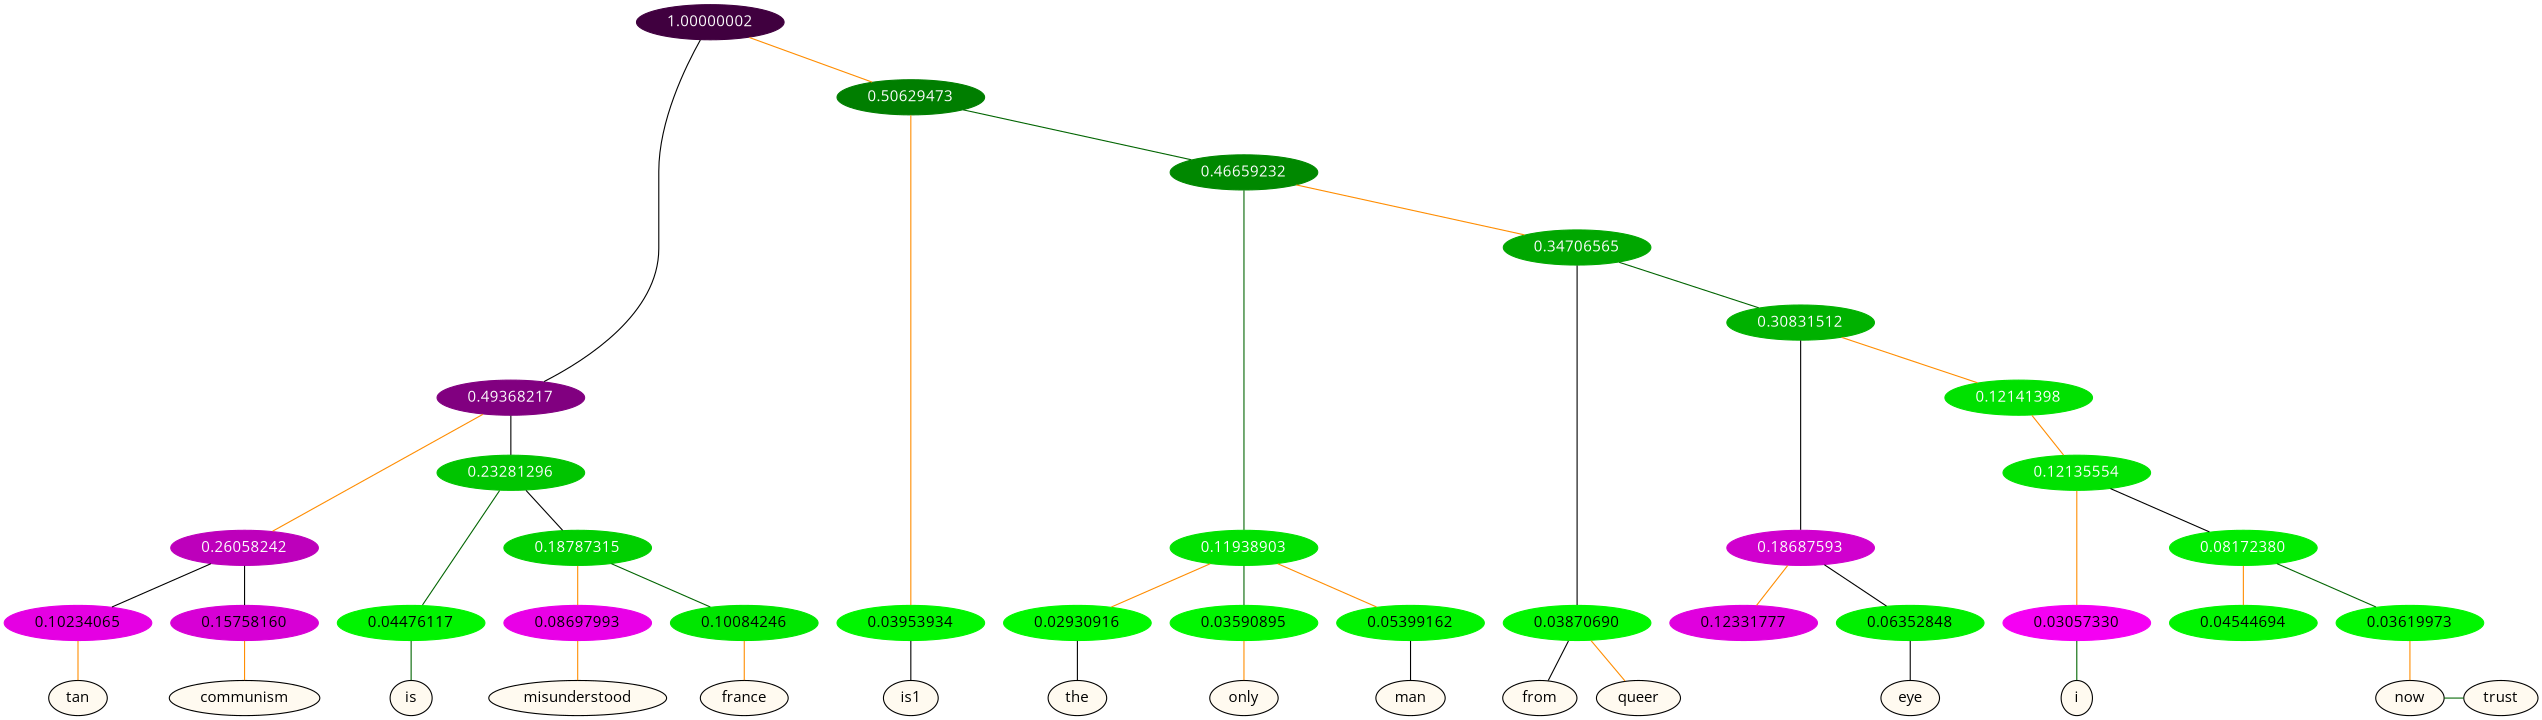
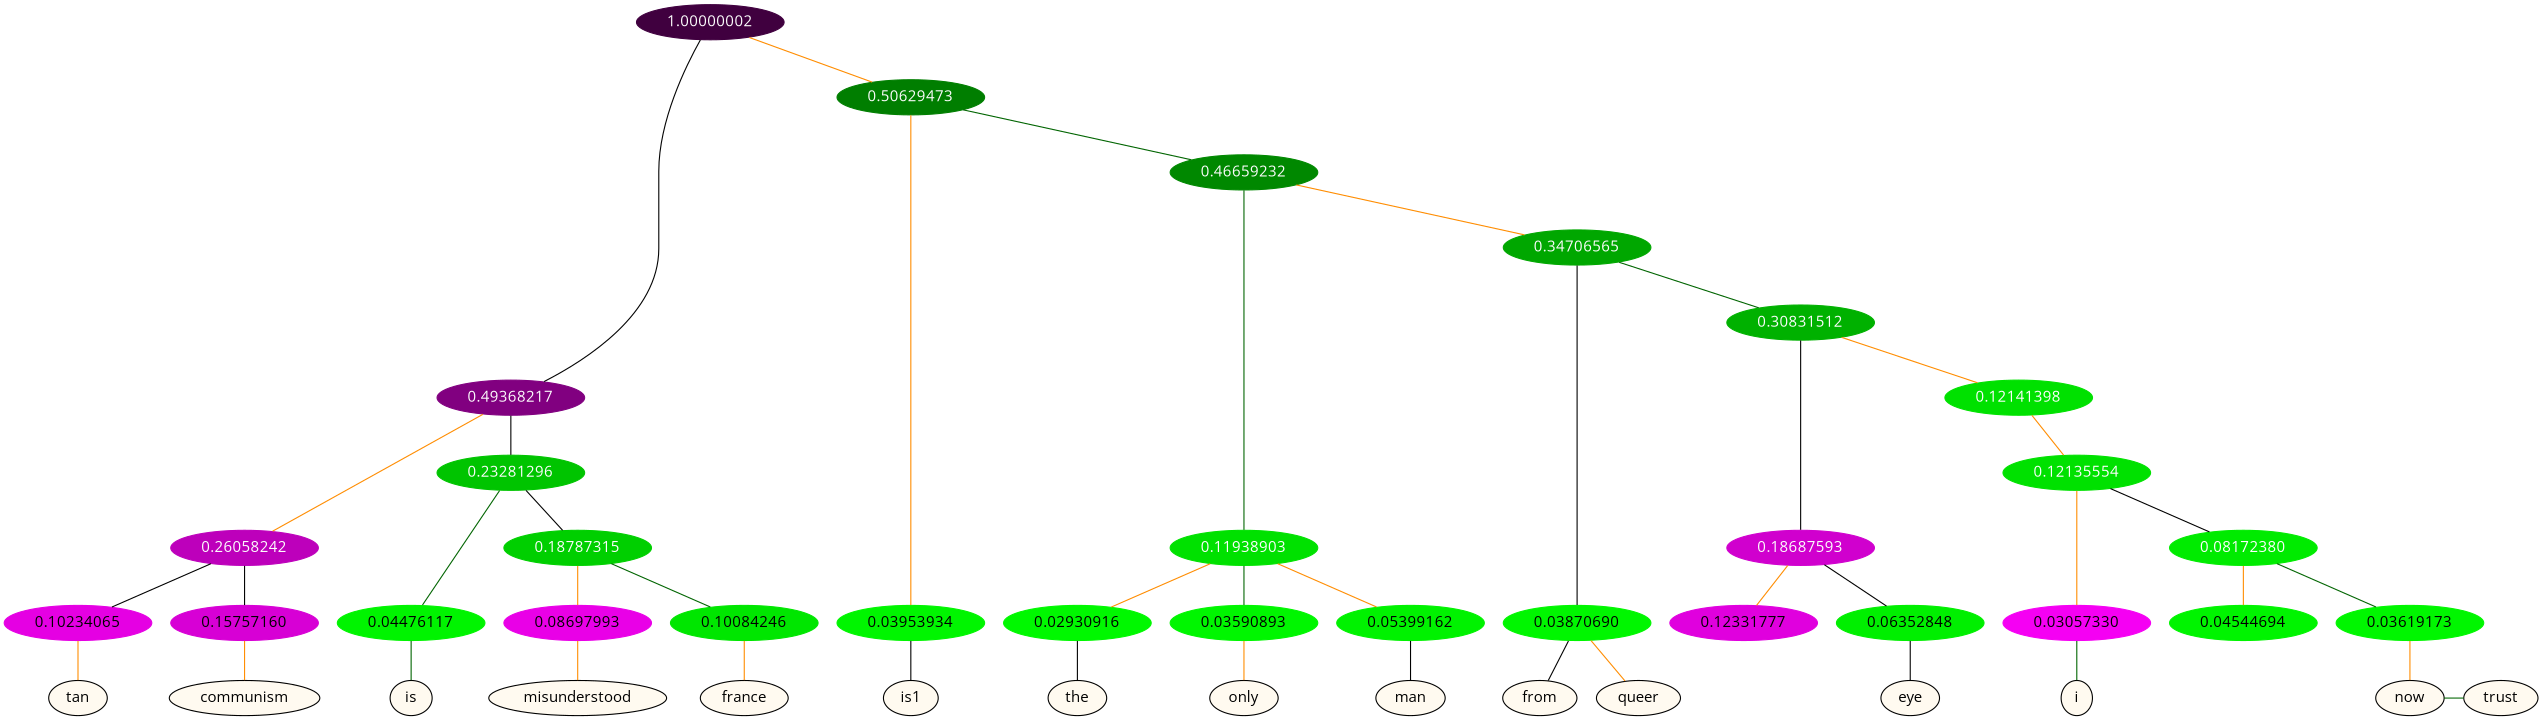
node "0.15758160": label "0.15758160" -> "0.15757160"
node "0.03590895": label "0.03590895" -> "0.03590893"
node "0.03619973": label "0.03619973" -> "0.03619173"
